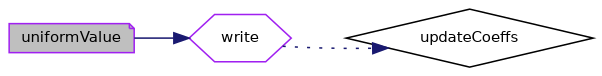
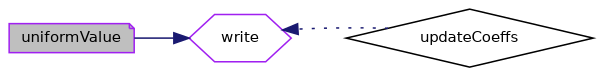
edge "write" -> "updateCoeffs": reversed
